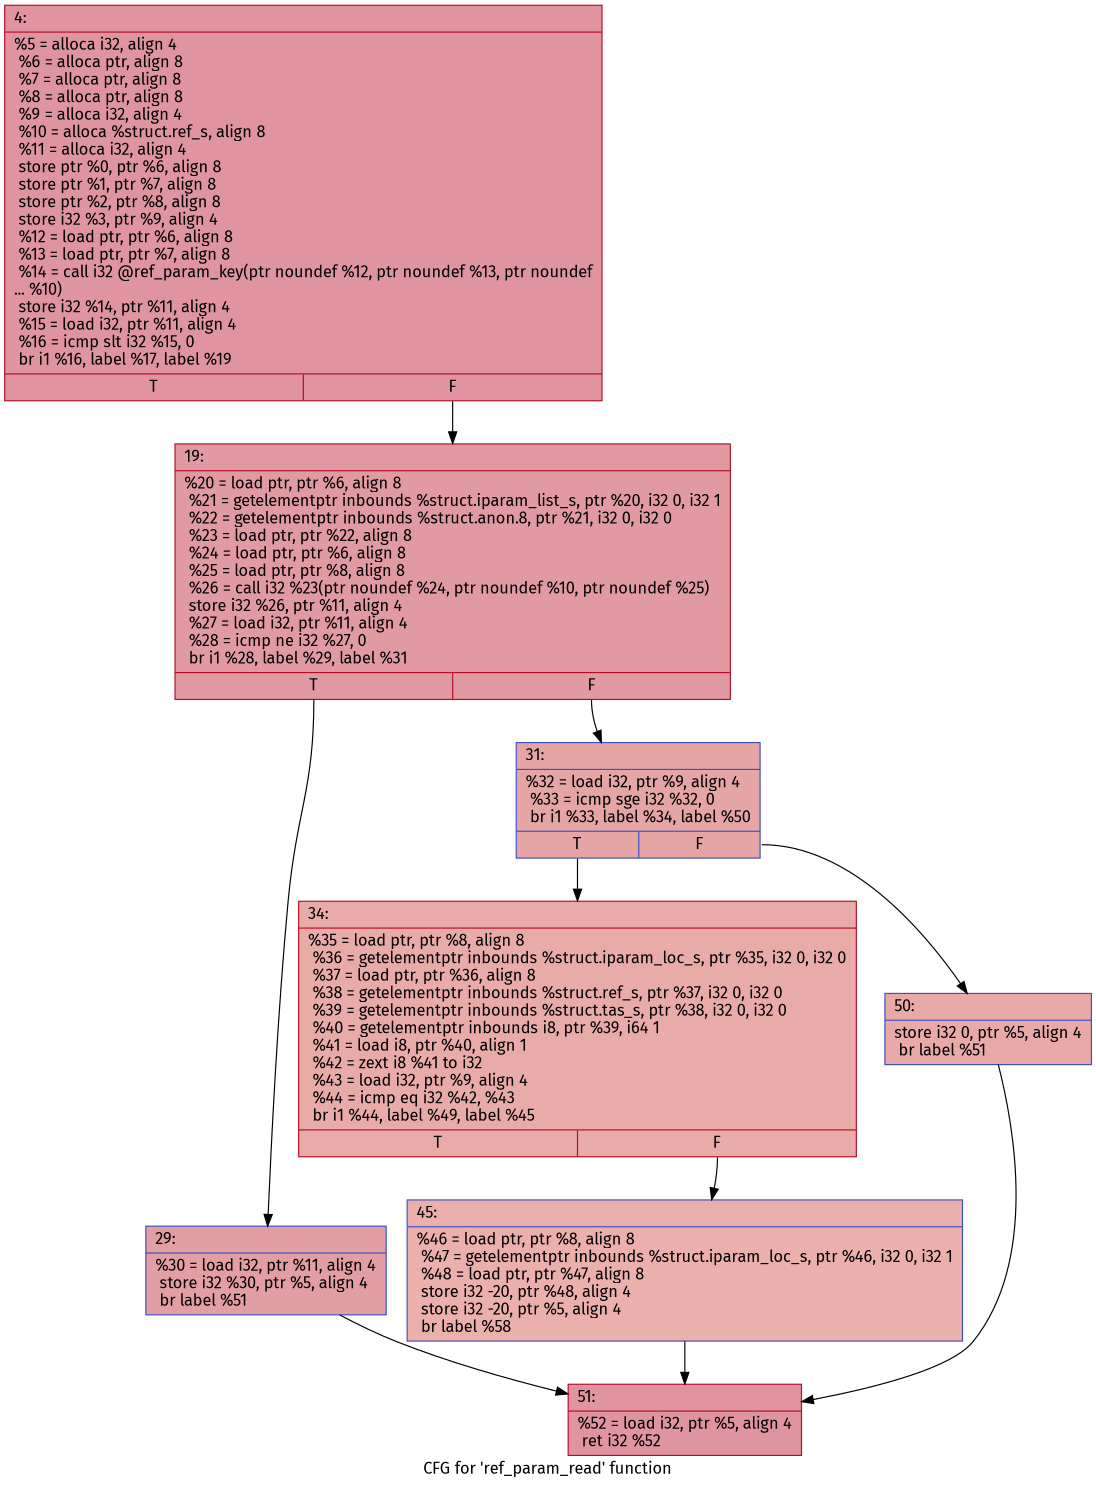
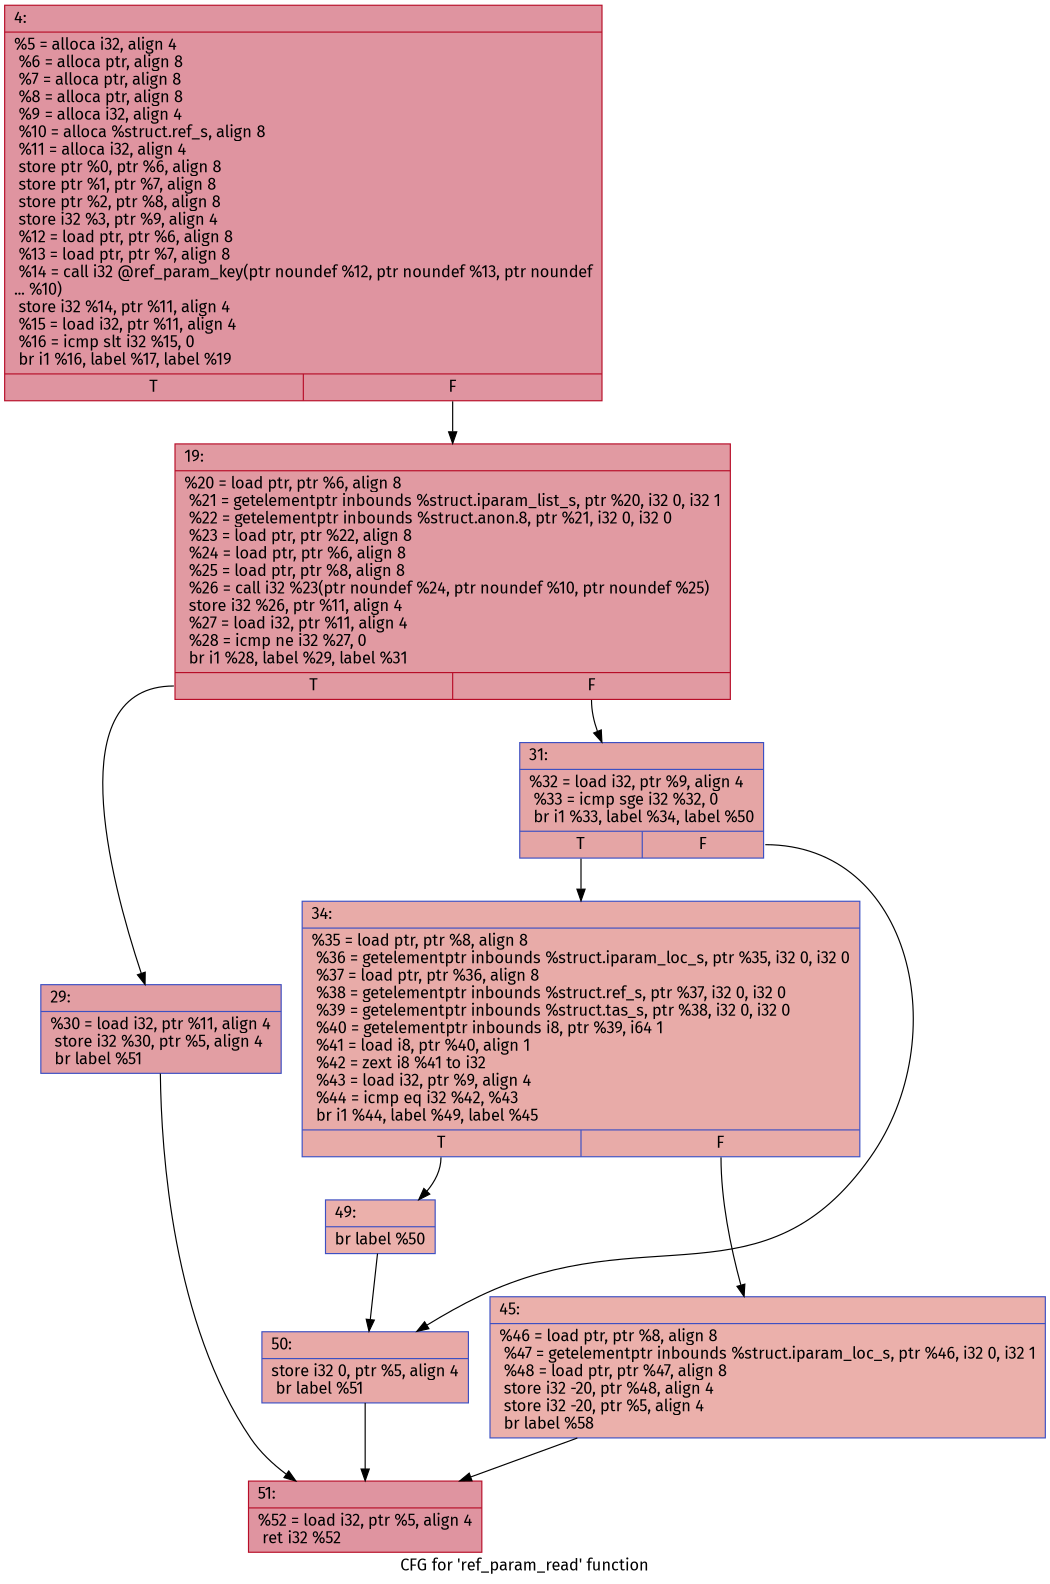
node "34:": color #b70d28ff -> #3d50c3ff
node "49:": added
